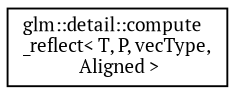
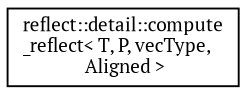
node "glm::detail::compute _reflect< T, P, vecType, Aligned >": label "glm::detail::compute _reflect< T, P, vecType, Aligned >" -> "reflect::detail::compute _reflect< T, P, vecType, Aligned >"
